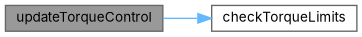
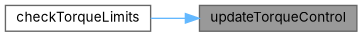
edge "updateTorqueControl" -> "checkTorqueLimits": reversed
